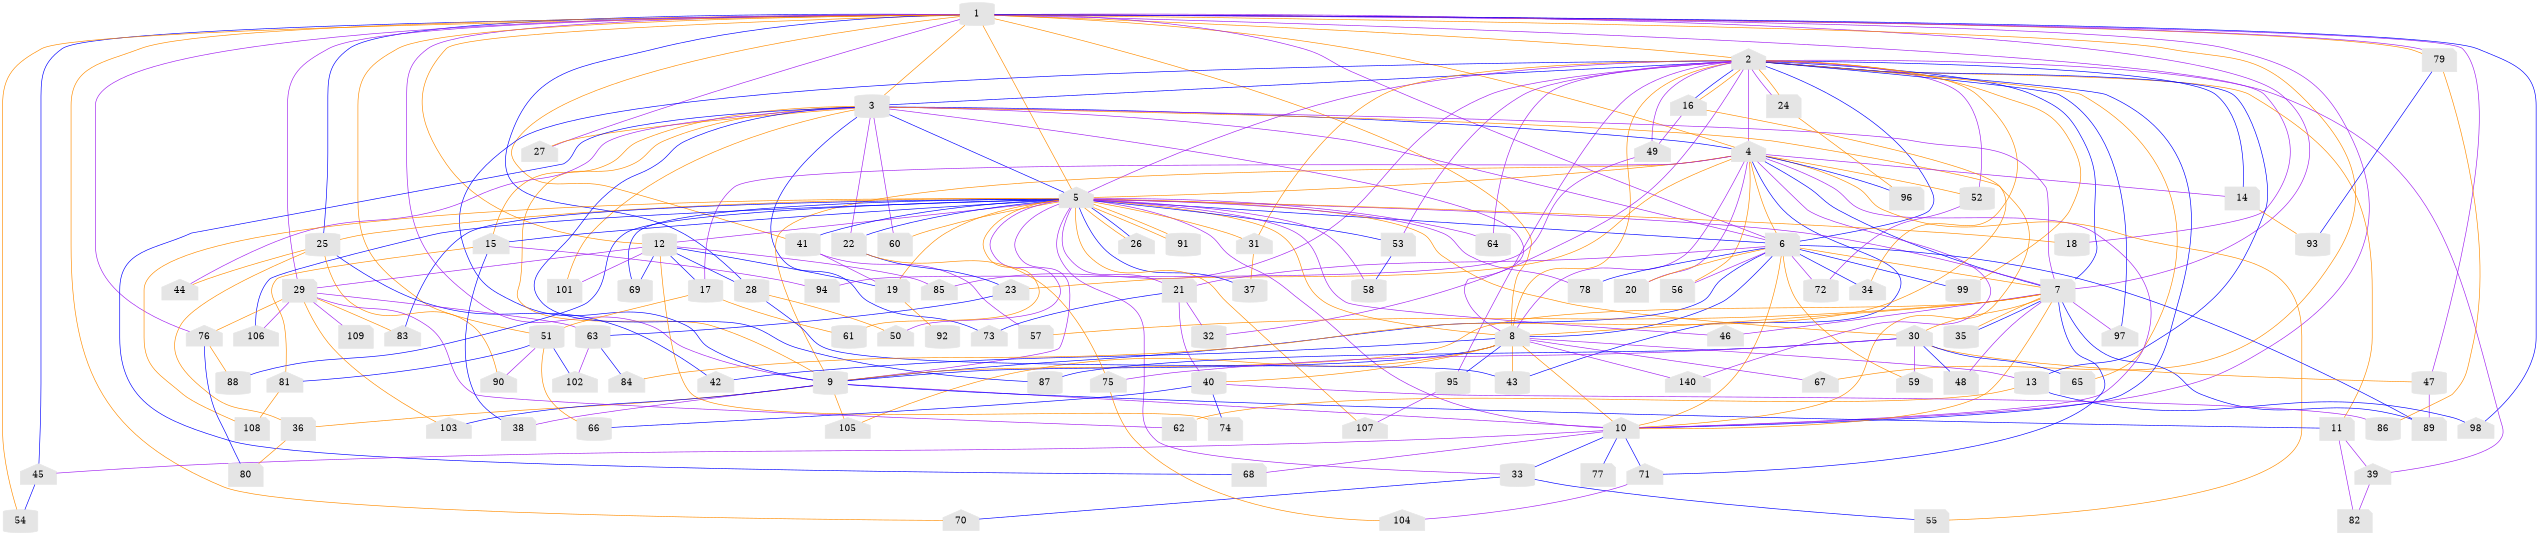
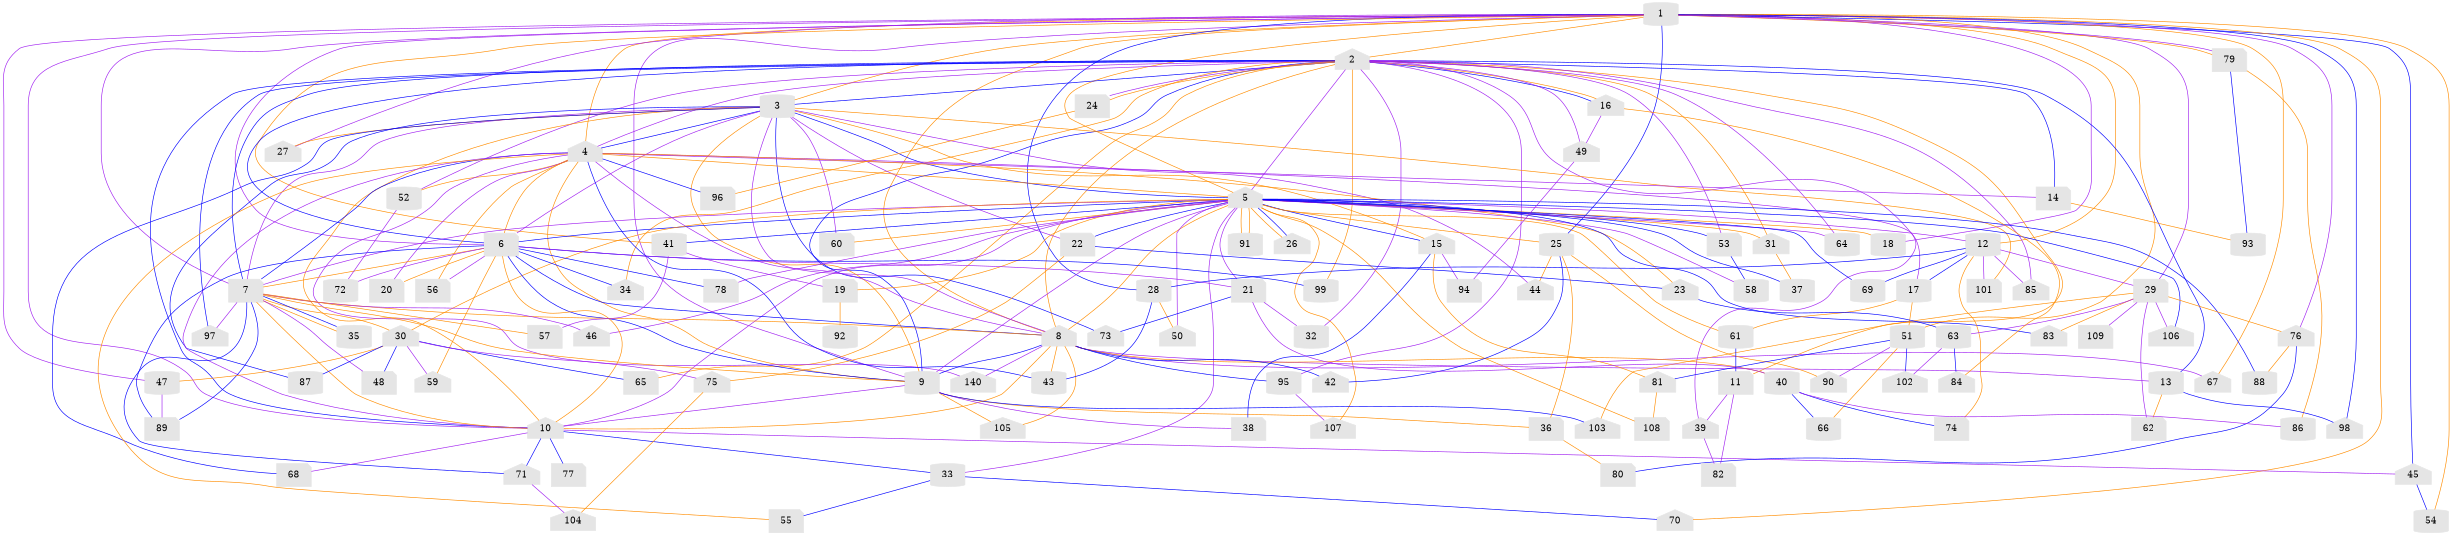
edge "12" -- "19": removed
edge "9" -- "11": now "61" -- "11"
